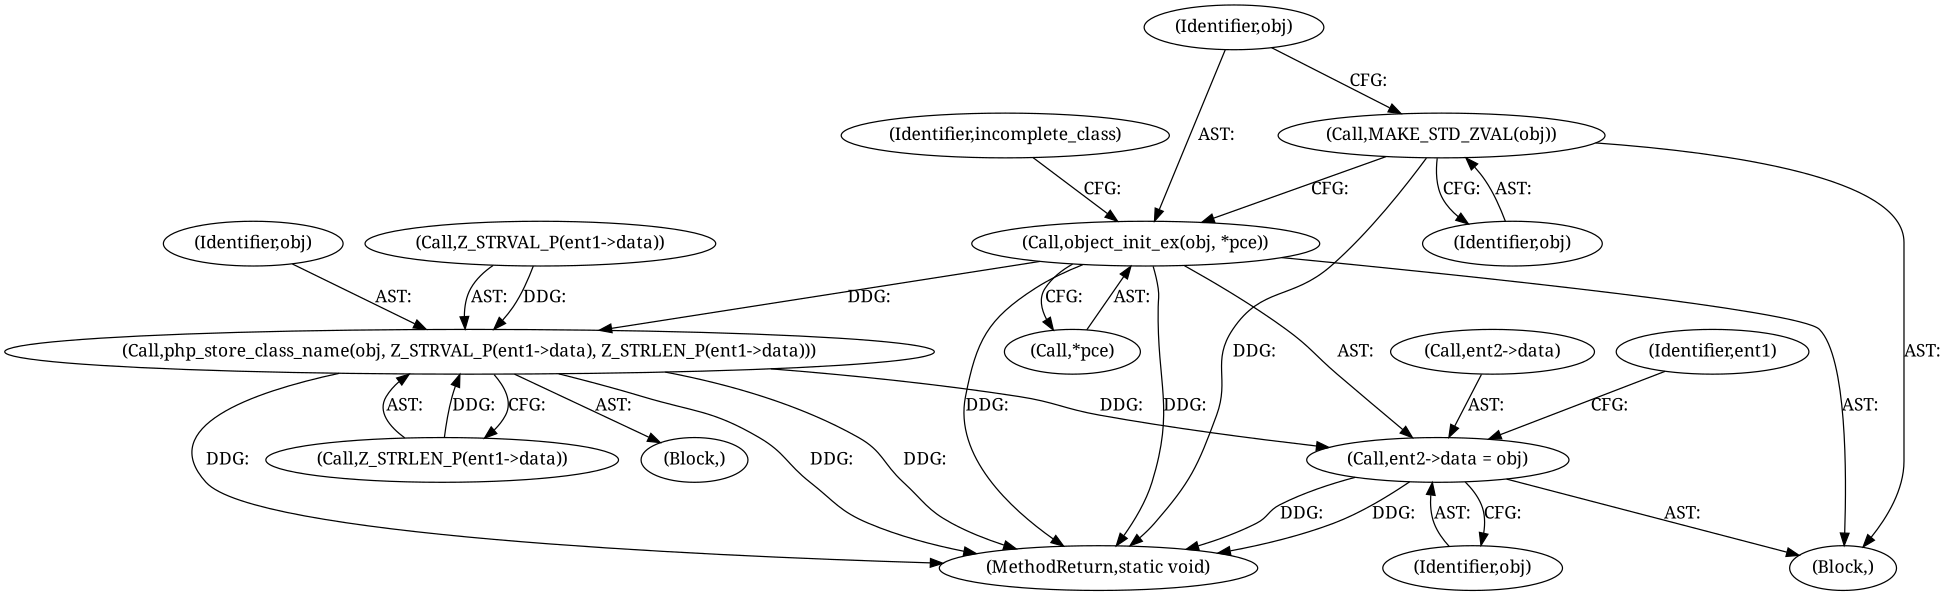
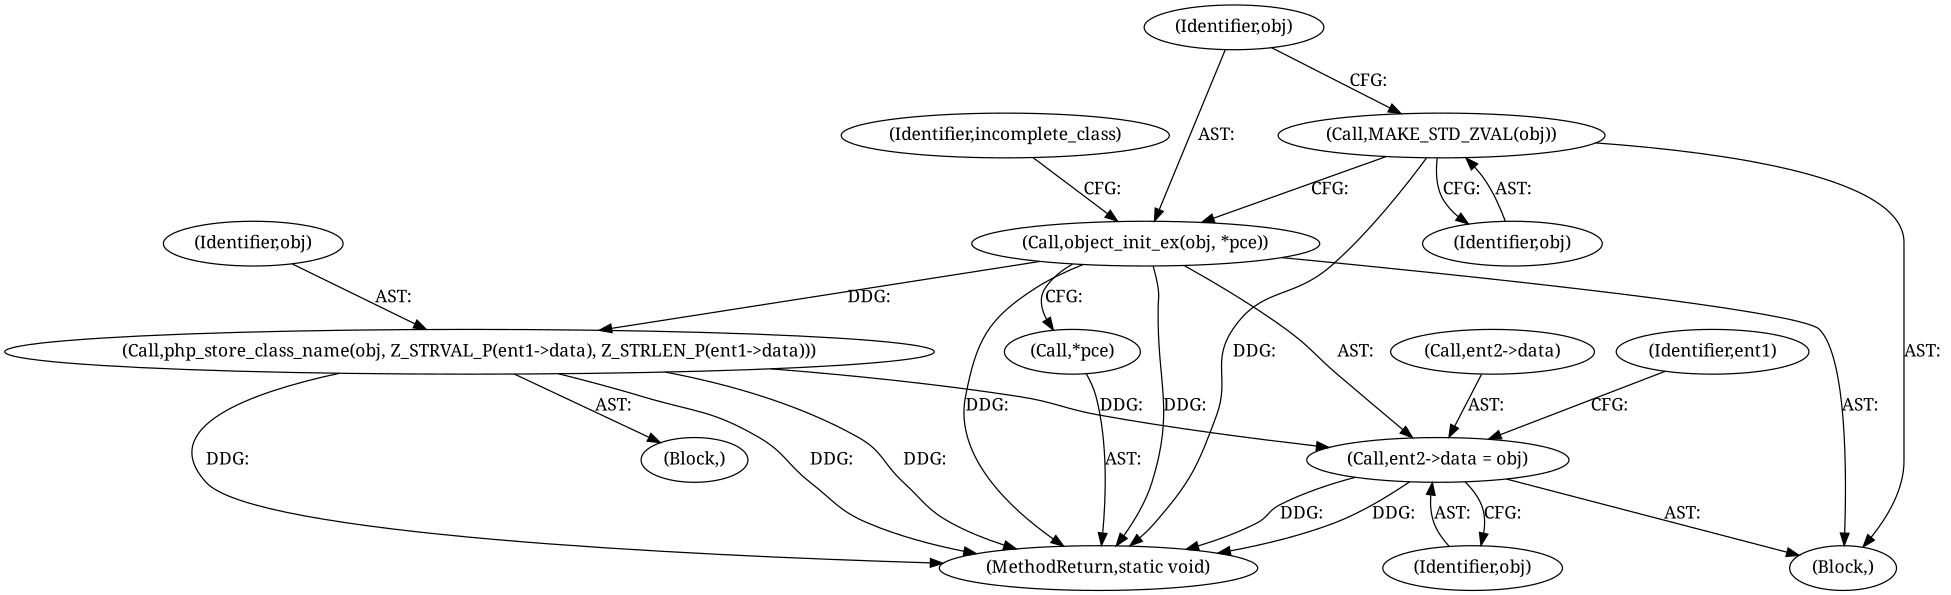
node "(Call,Z_STRVAL_P(ent1->data))": removed
edge "(Call,*pce)" -> "(Call,object_init_ex(obj, *pce))": now "(Call,*pce)" -> "(MethodReturn,static void)"
node "(Call,Z_STRLEN_P(ent1->data))": removed
